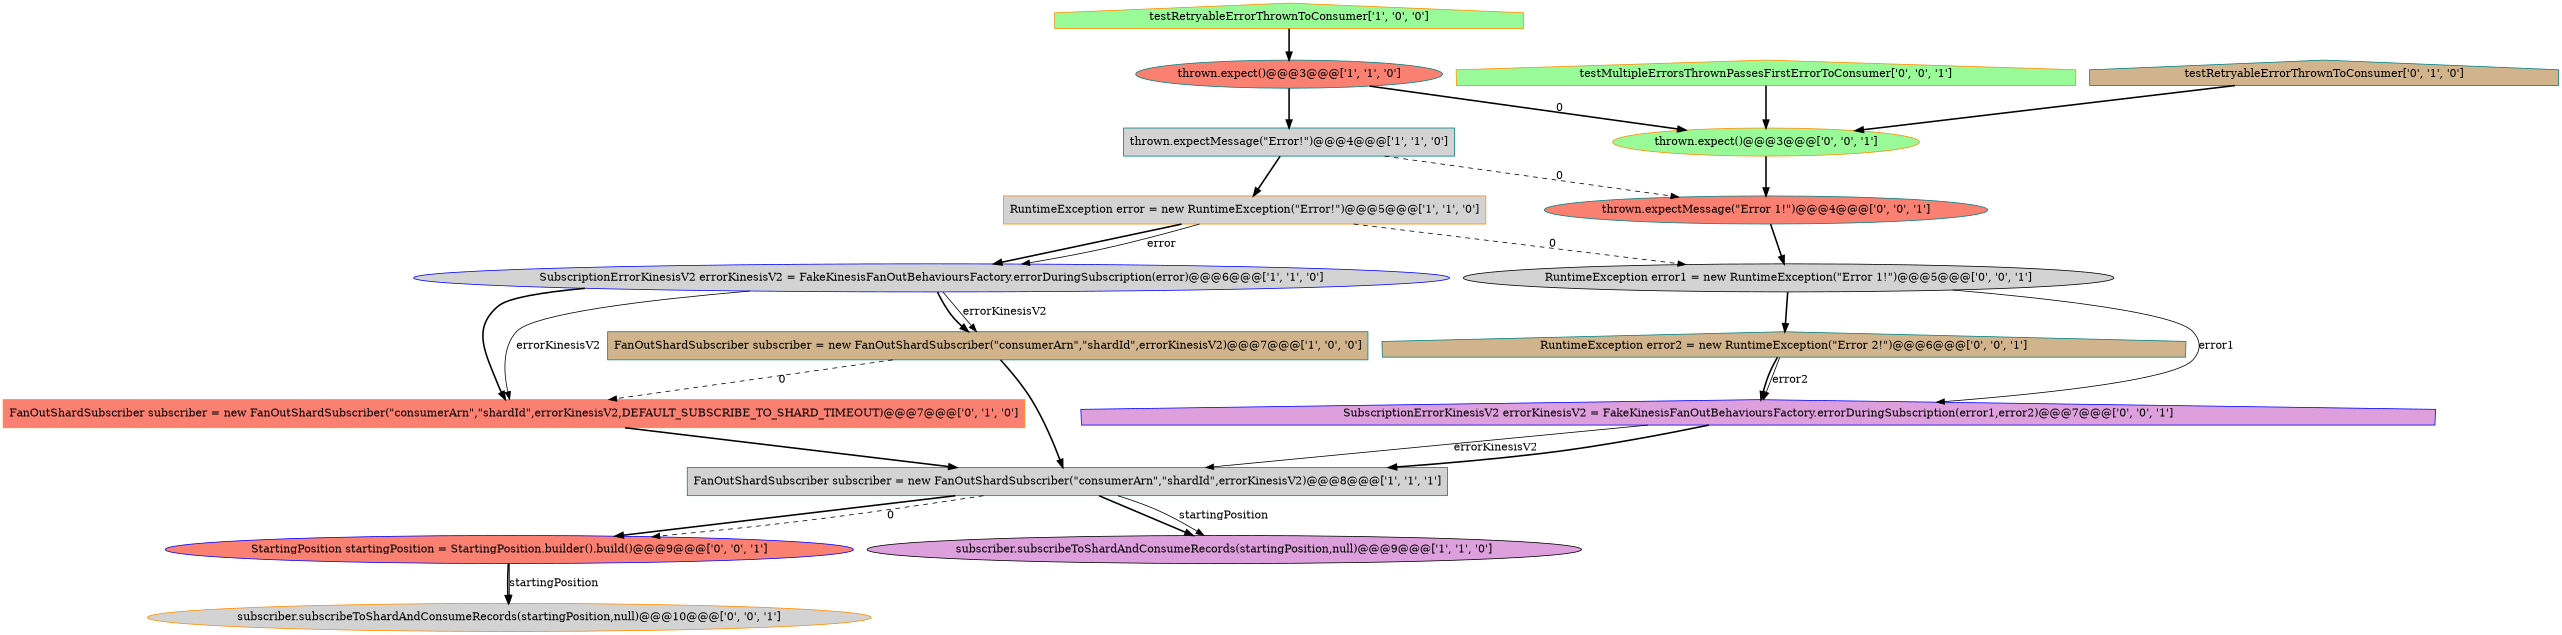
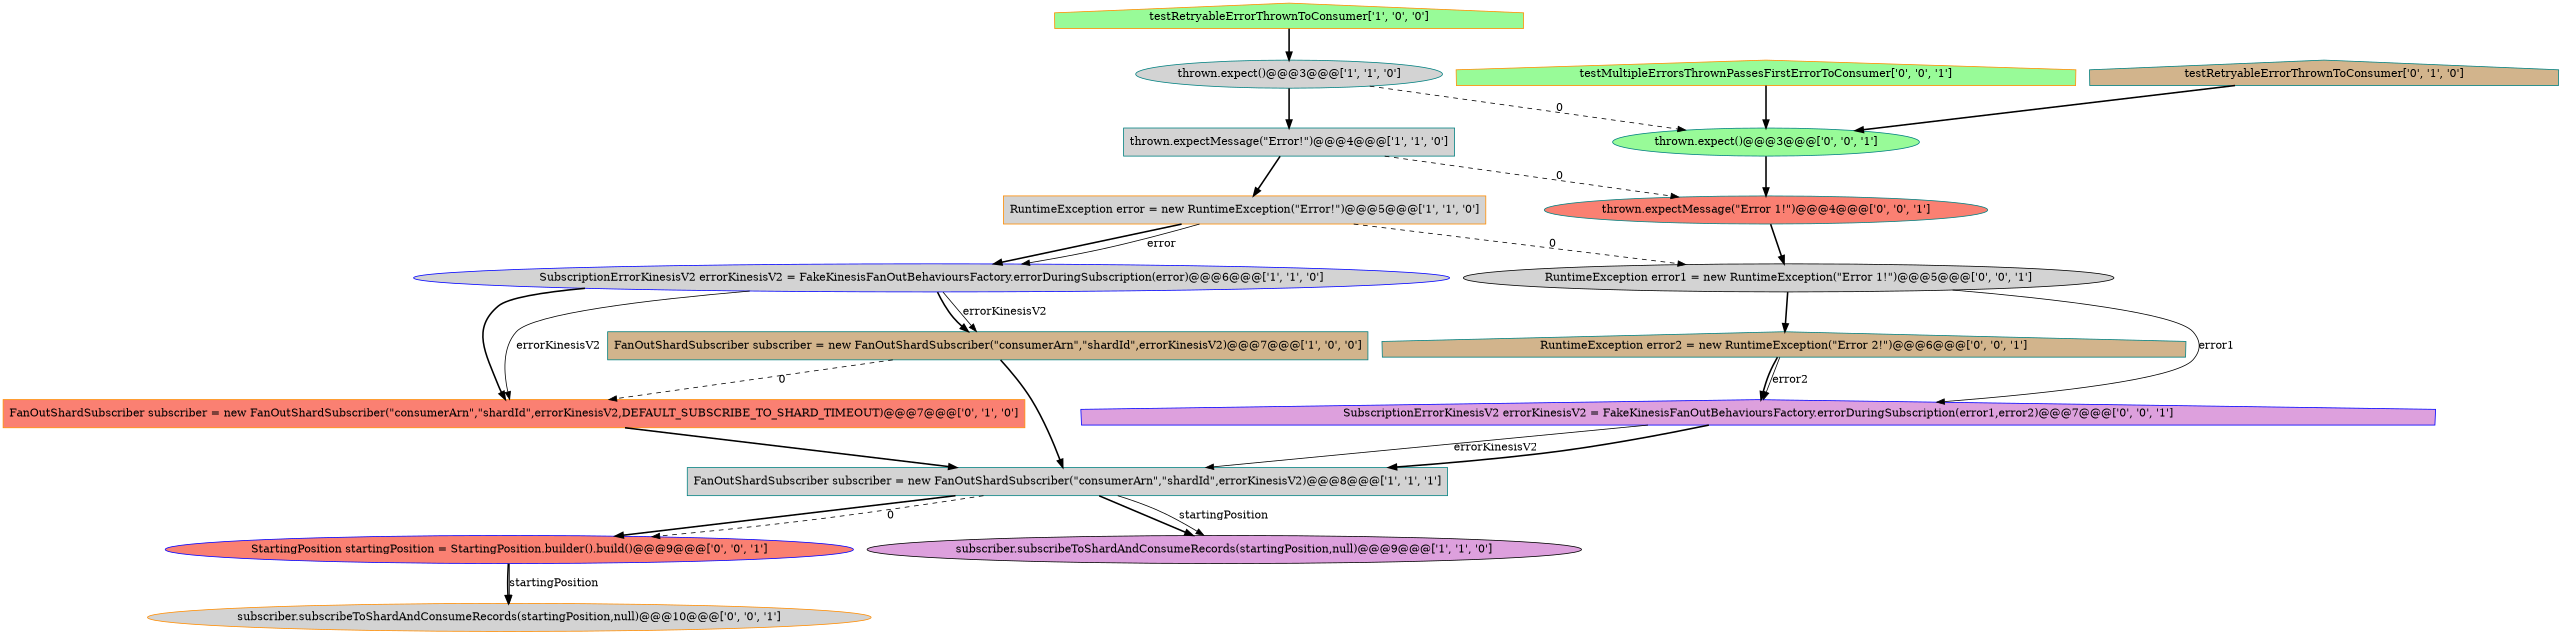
node "thrown.expect()@@@3@@@['1', '1', '0']": fillcolor salmon -> lightgrey
edge "thrown.expect()@@@3@@@['1', '1', '0']" -> "thrown.expect()@@@3@@@['0', '0', '1']": style bold -> dashed
node "thrown.expect()@@@3@@@['0', '0', '1']": color darkorange -> teal
